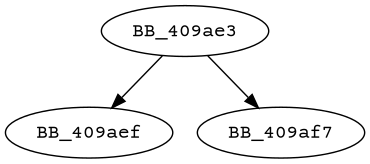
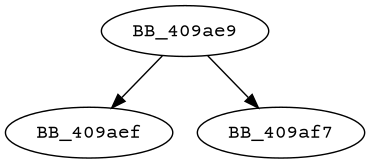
node "BB_409ae3": label "BB_409ae3" -> "BB_409ae9"
